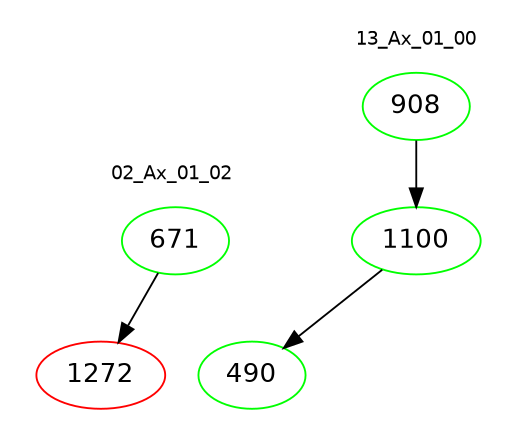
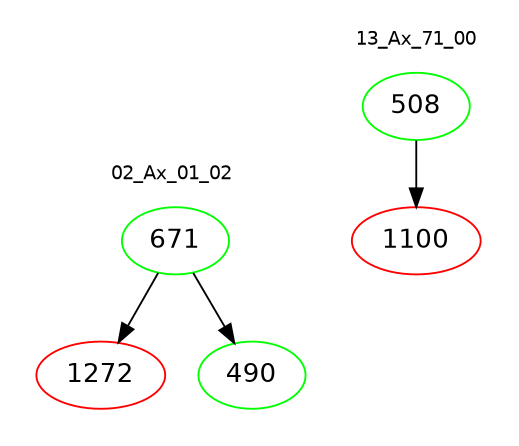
cluster "13_Ax_01_00": label "13_Ax_01_00" -> "13_Ax_71_00"
node "908": label "908" -> "508"
node "1100": color green -> red
edge "1100" -> "490": now "671" -> "490"
